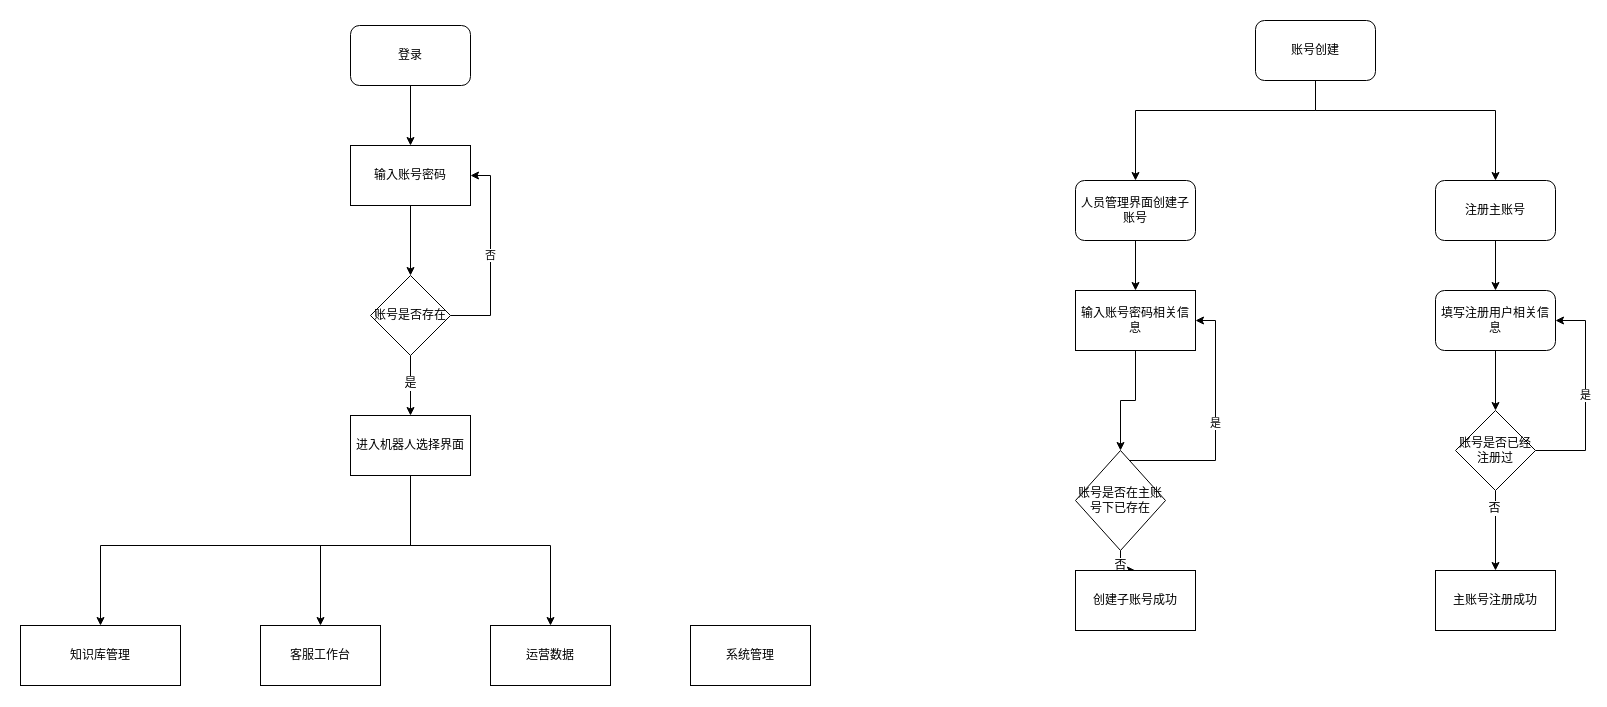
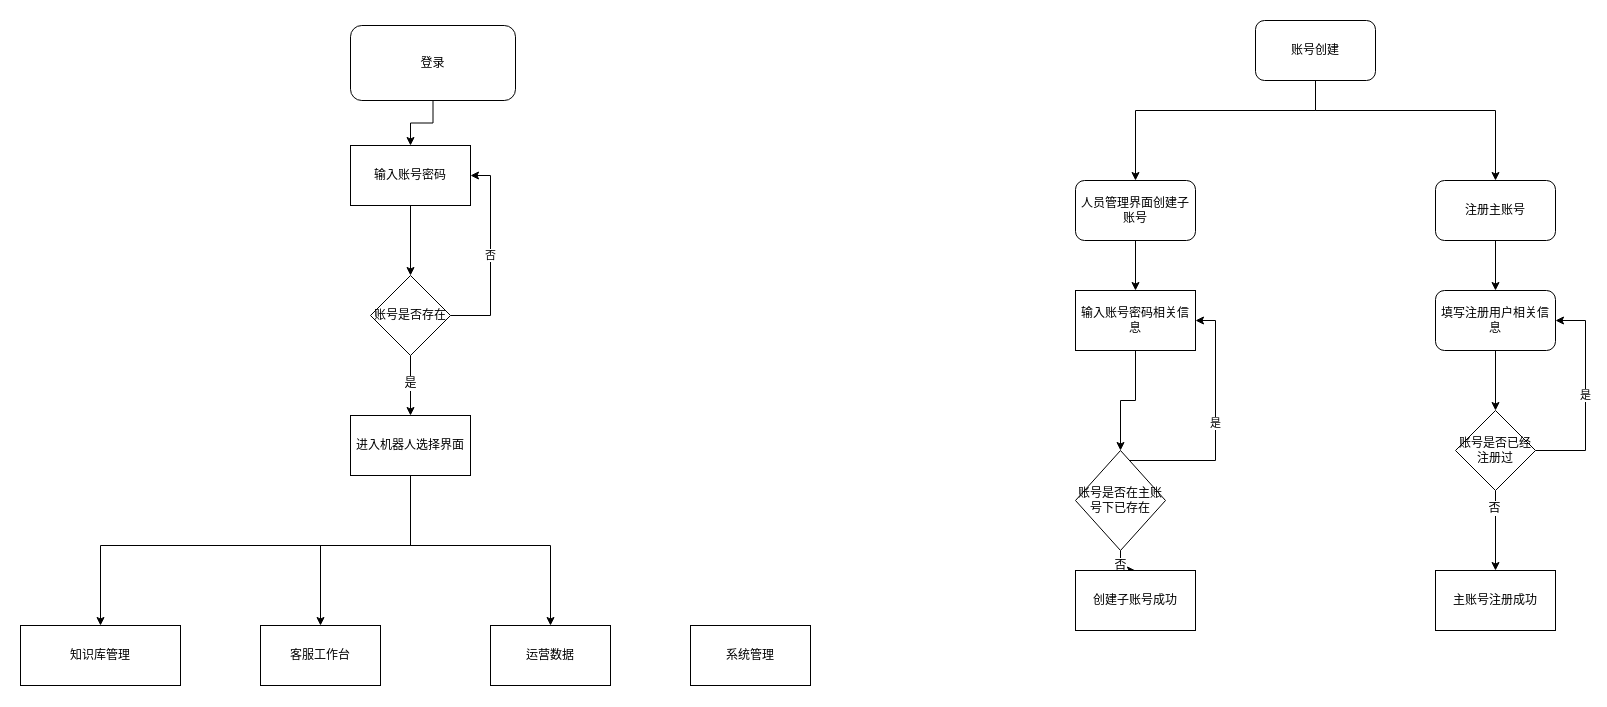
node "登录": size 120x60 -> 165x75
